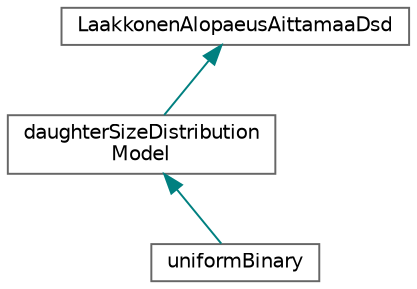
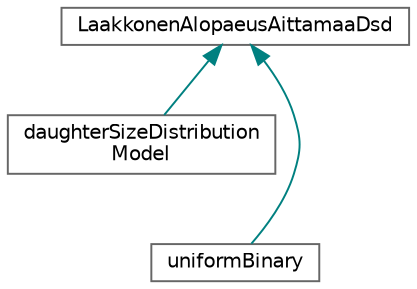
edge "uniformBinary" -> "daughterSizeDistribution Model": now "uniformBinary" -> "LaakkonenAlopaeusAittamaaDsd"
